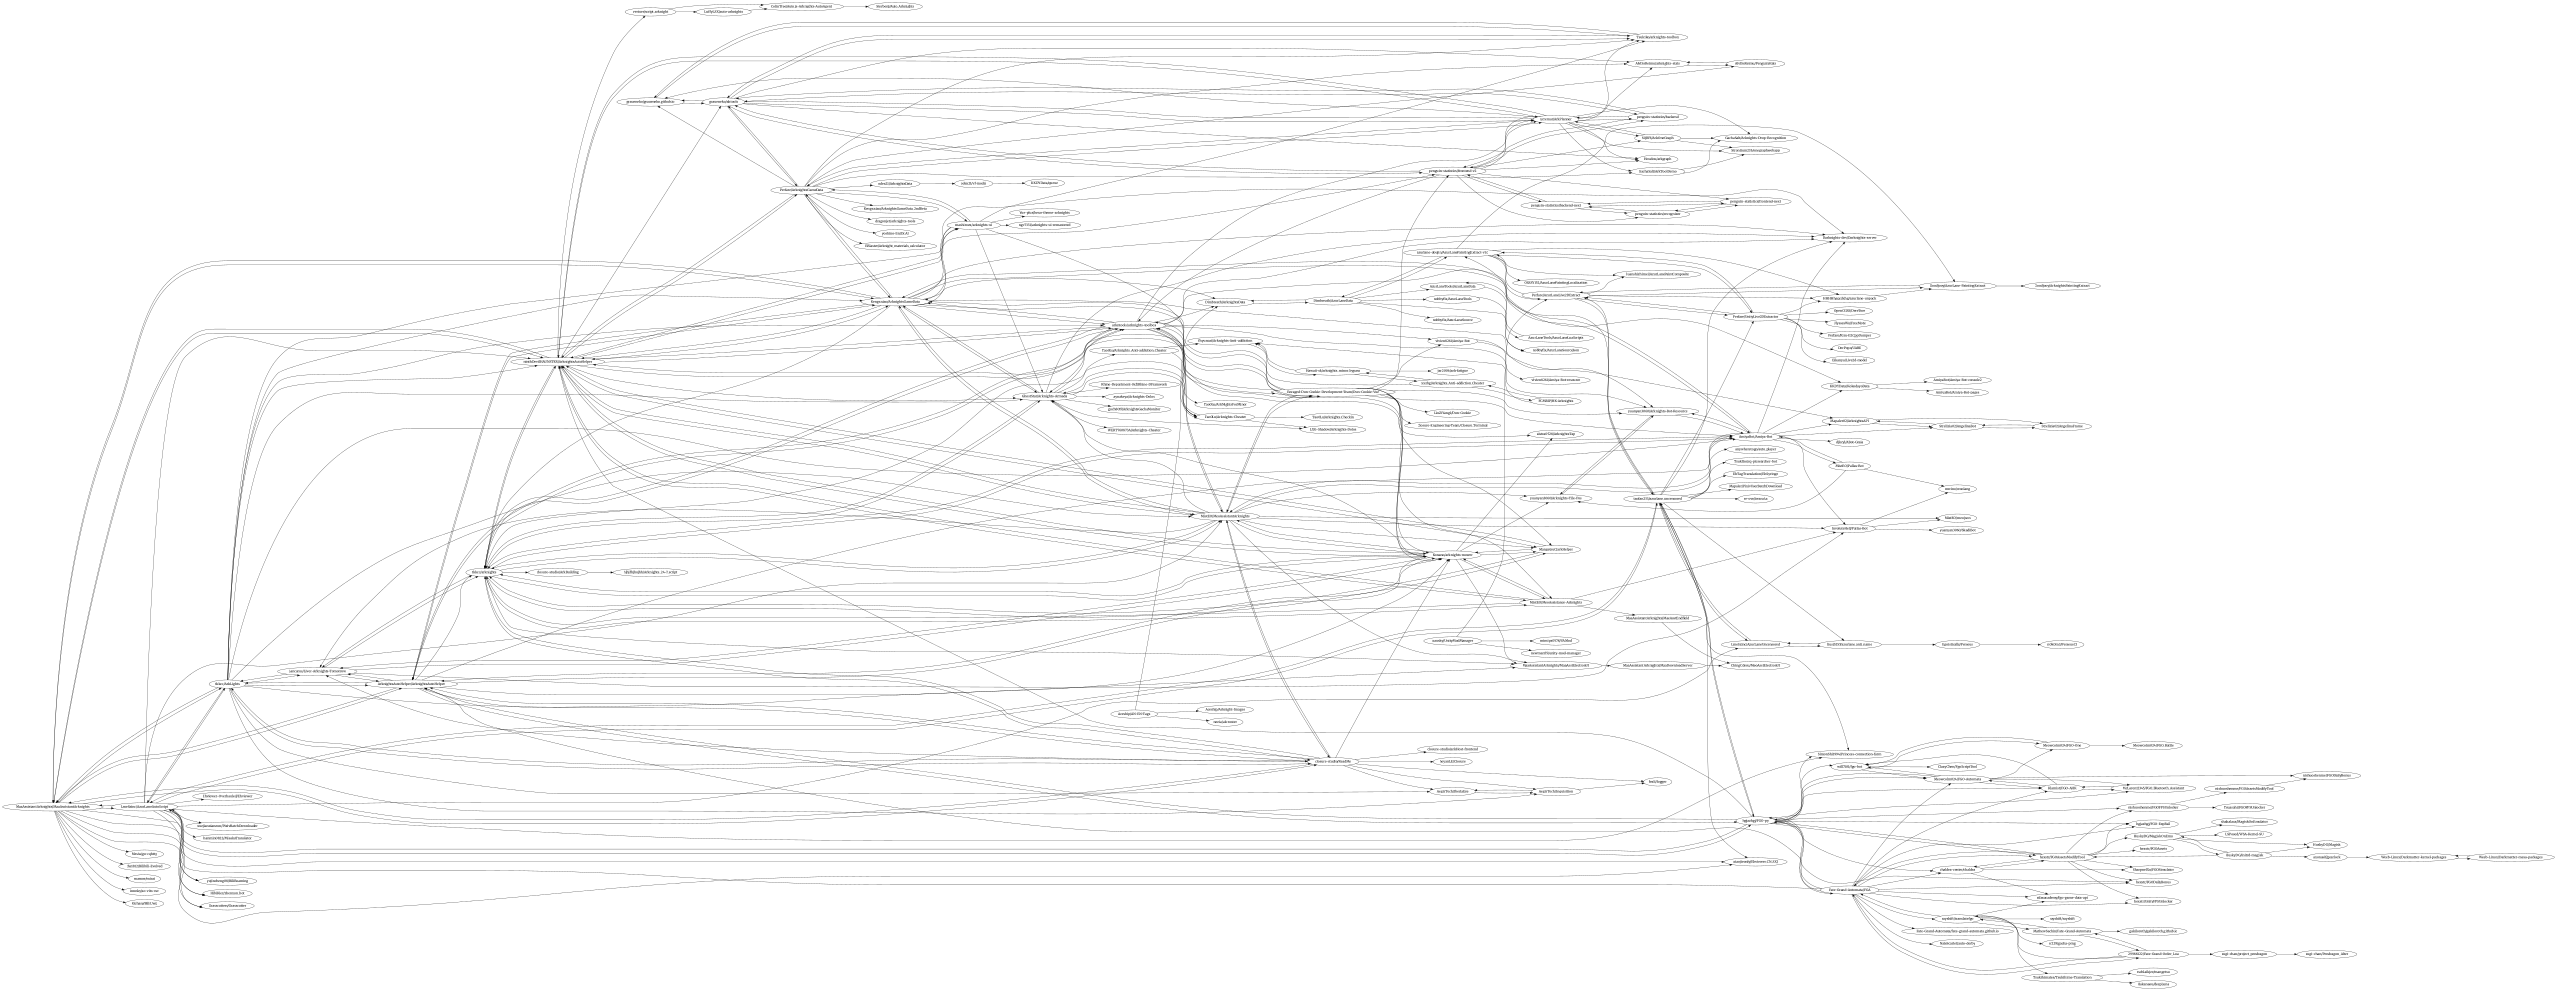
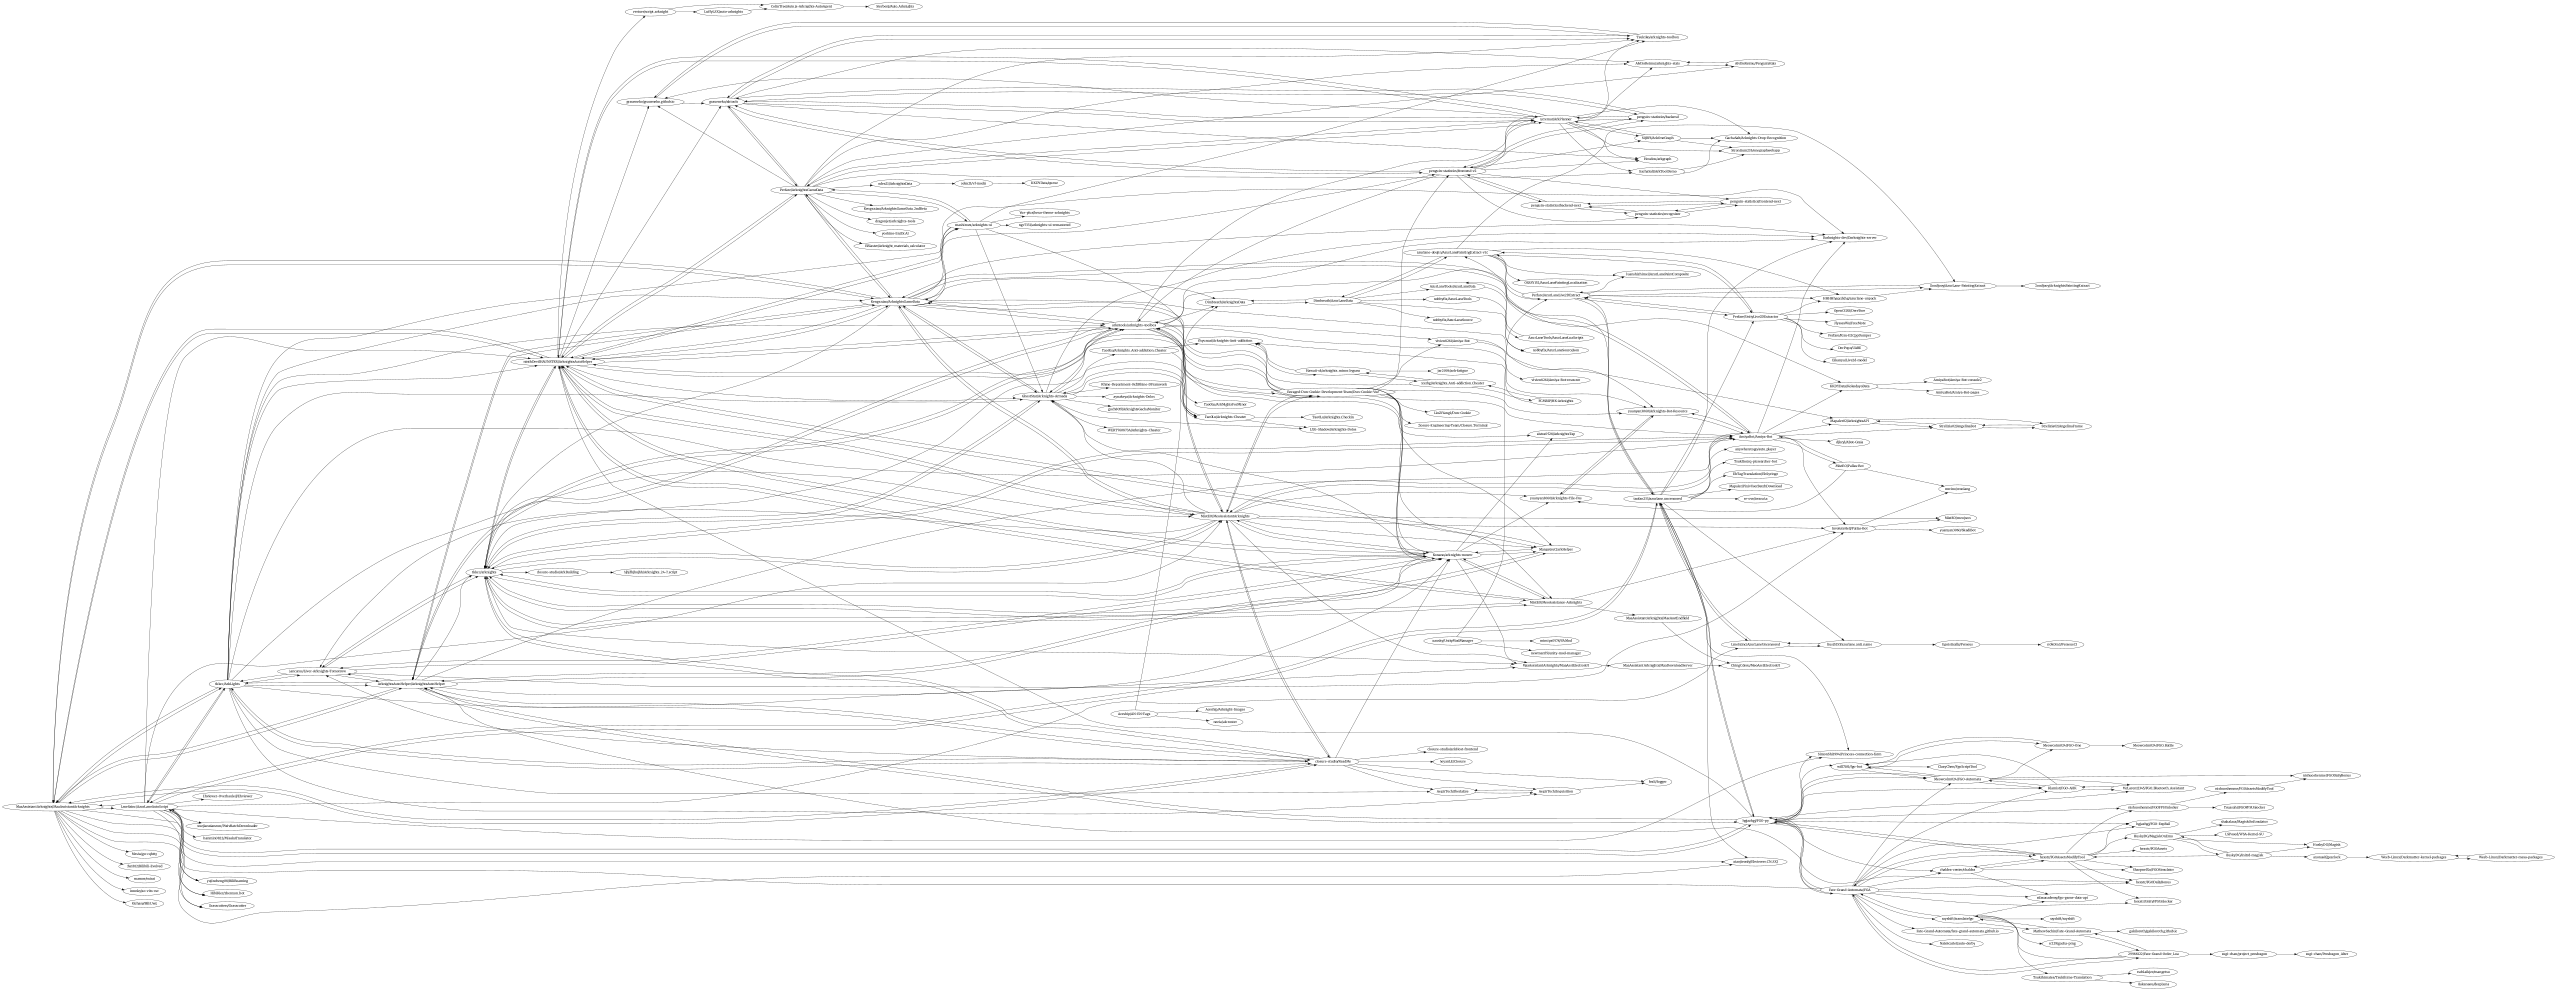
edge "graueneko/aktools" -> "graueneko/graueneko.github.io": now "ninthDevilHAUNSTER/ArknightsAutoHelper" -> "graueneko/graueneko.github.io"
